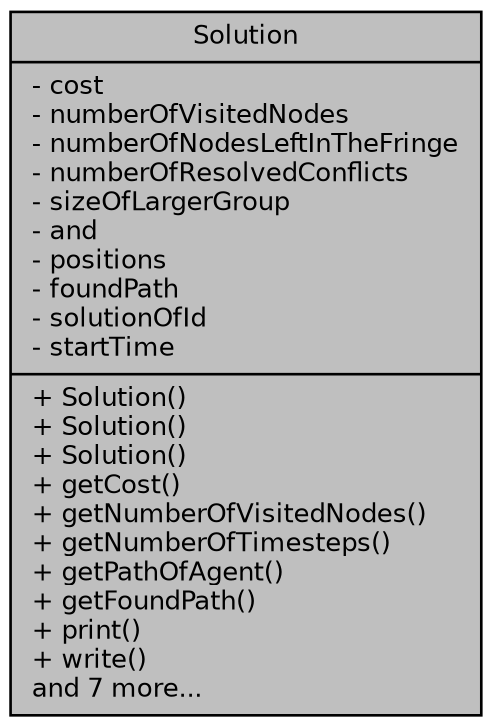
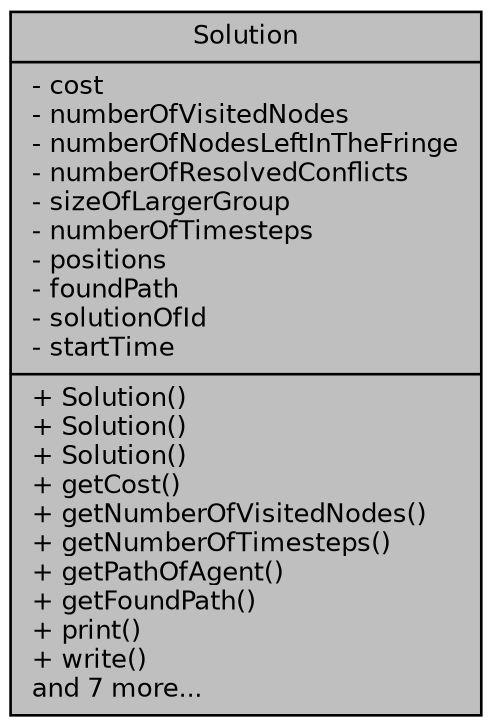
node "Solution": text "- and" -> "- numberOfTimesteps"
